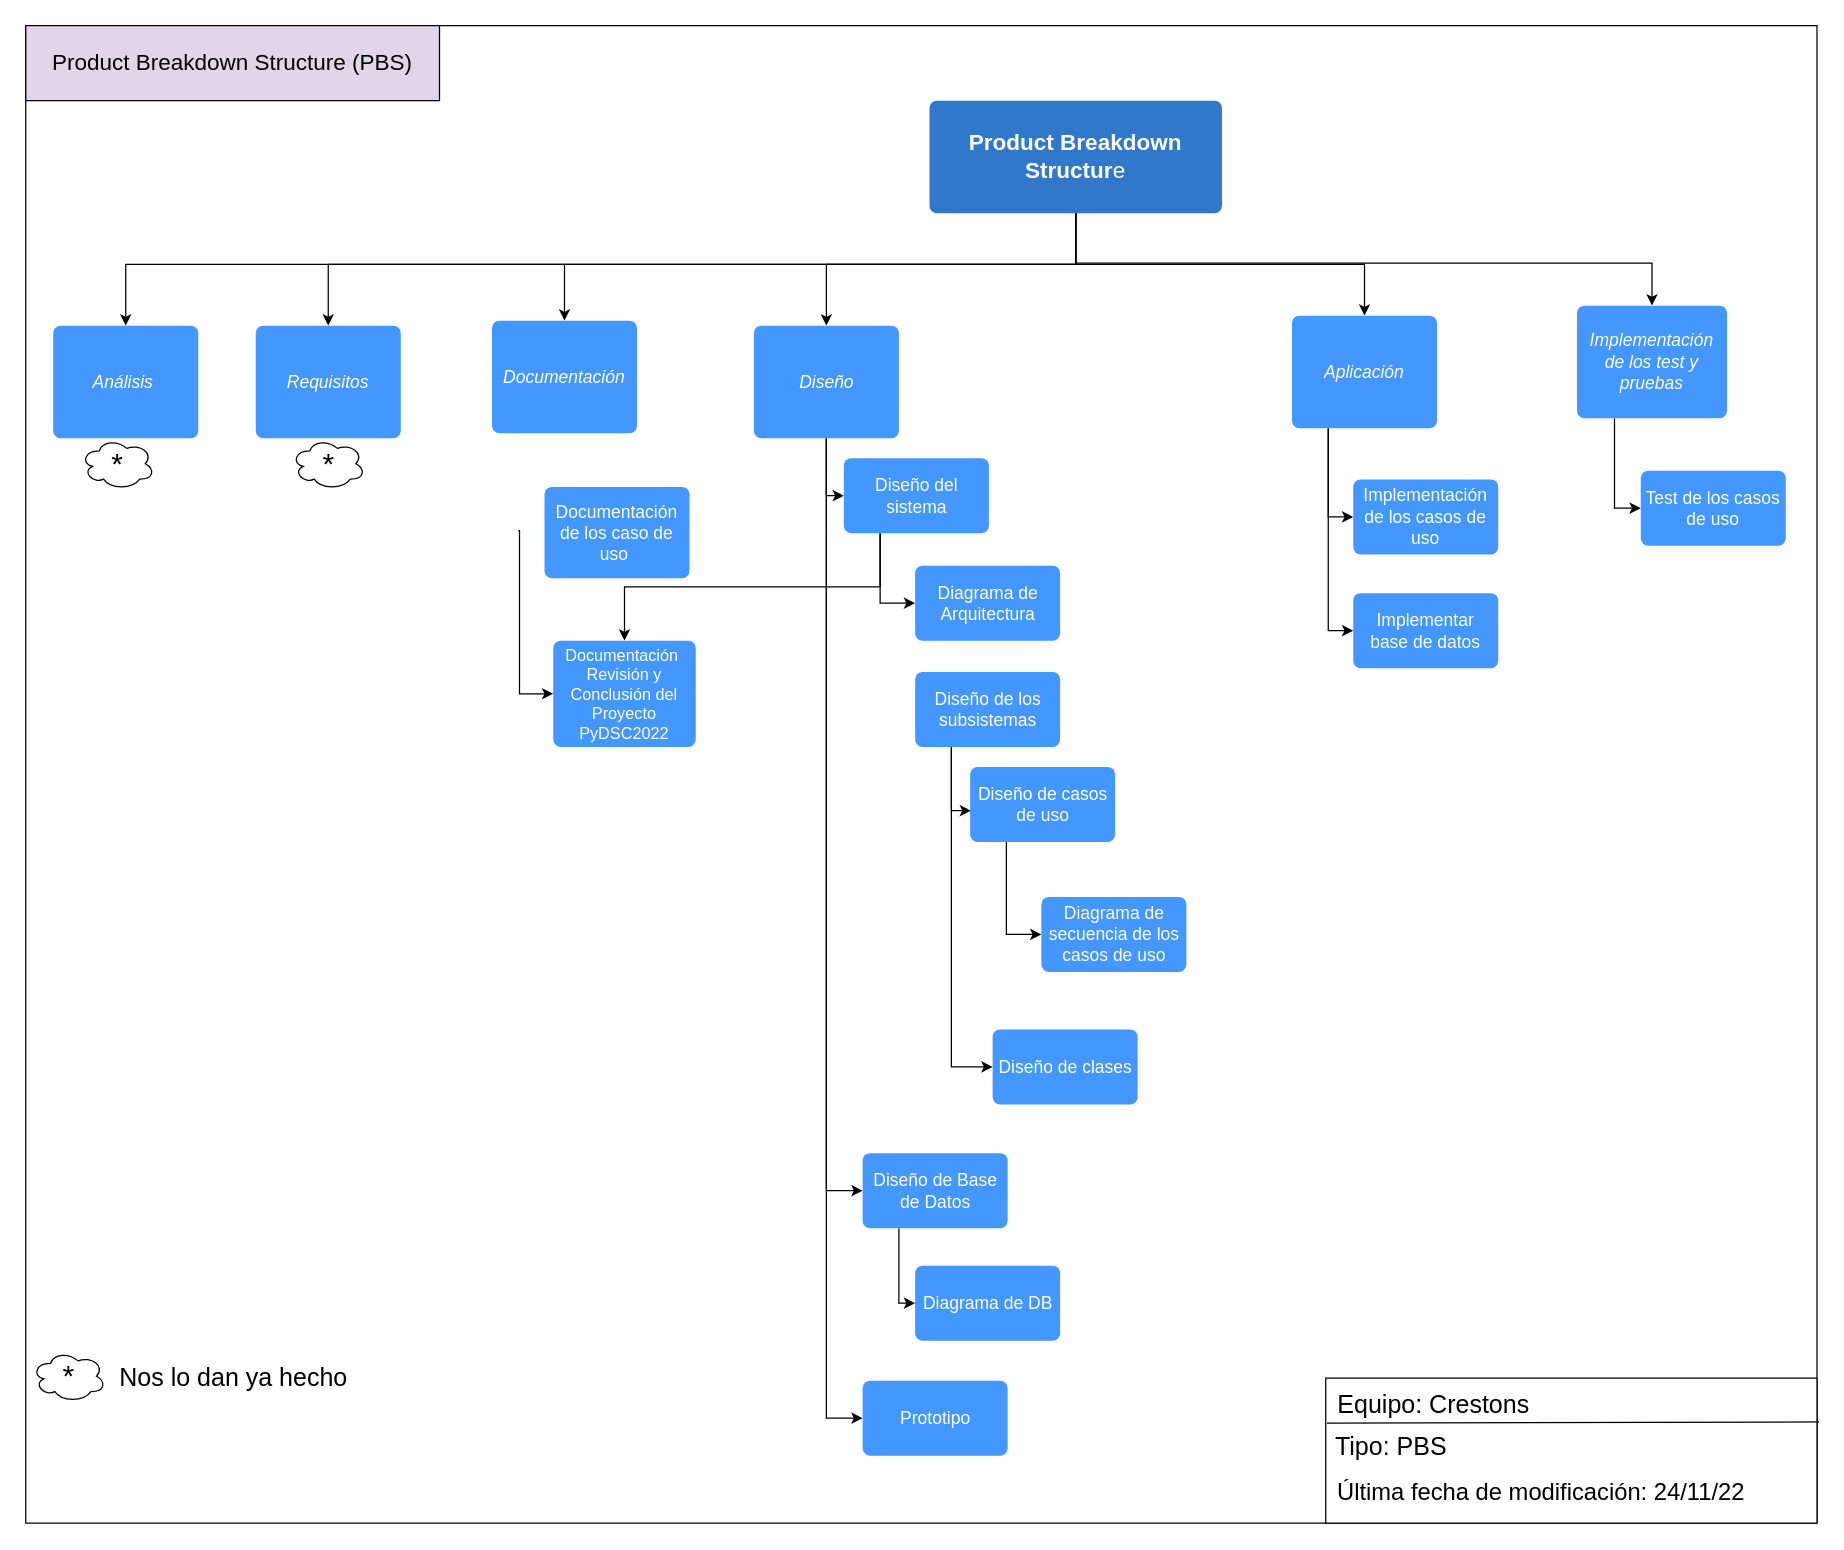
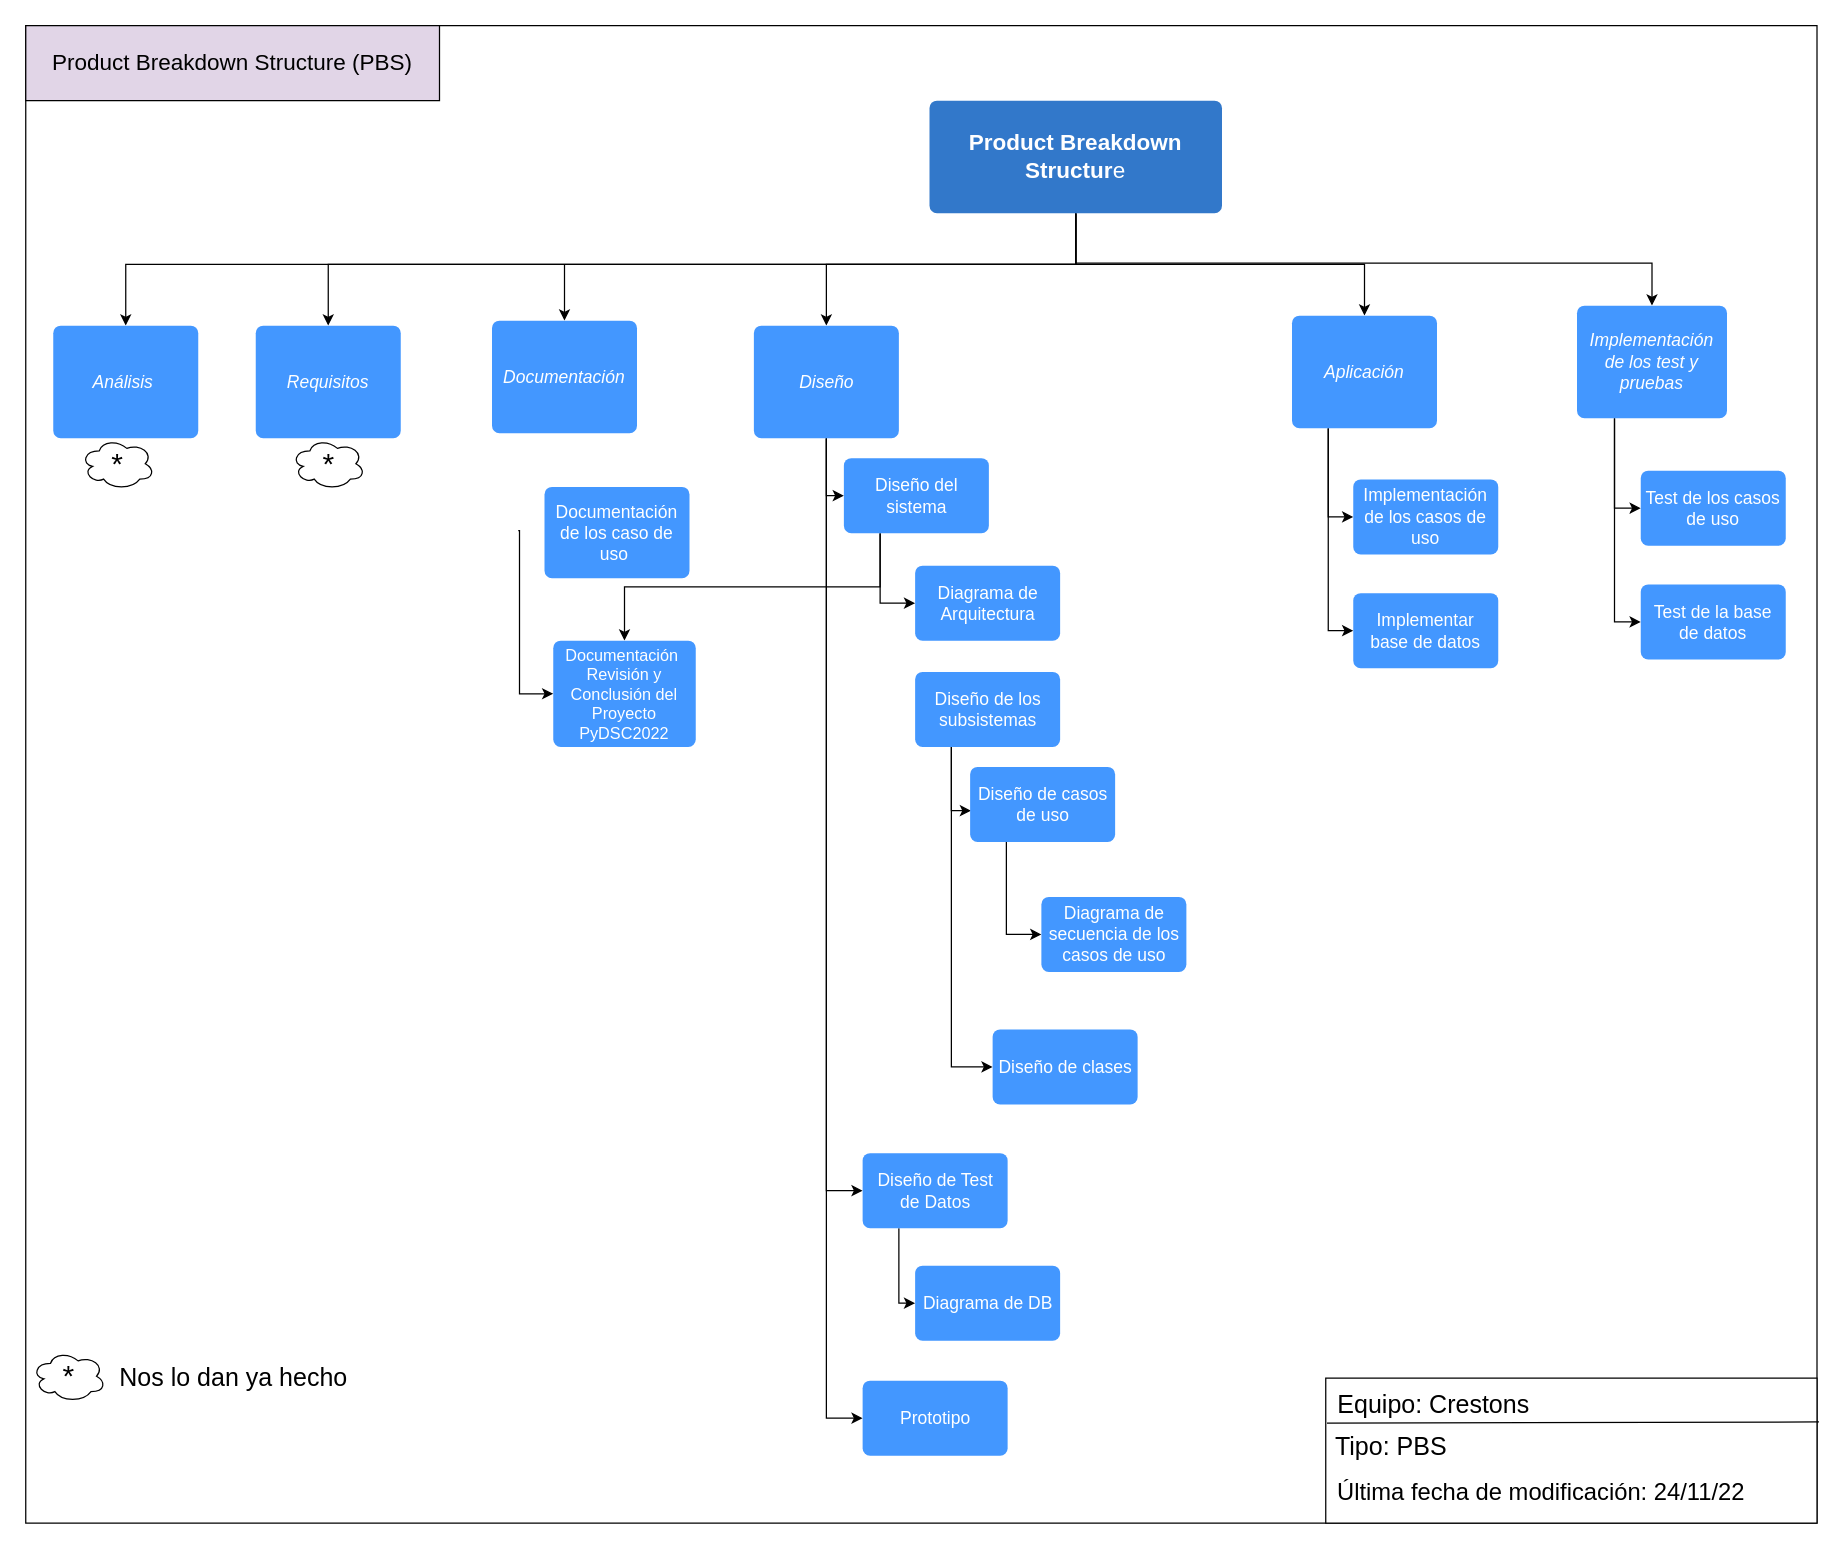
edge "Implementación de los test y pruebas" -> "Test de la base de datos": added
node "Test de la base de datos": added
node "Diseño de Base de Datos": label "Diseño de Base de Datos" -> "Diseño de Test de Datos"
